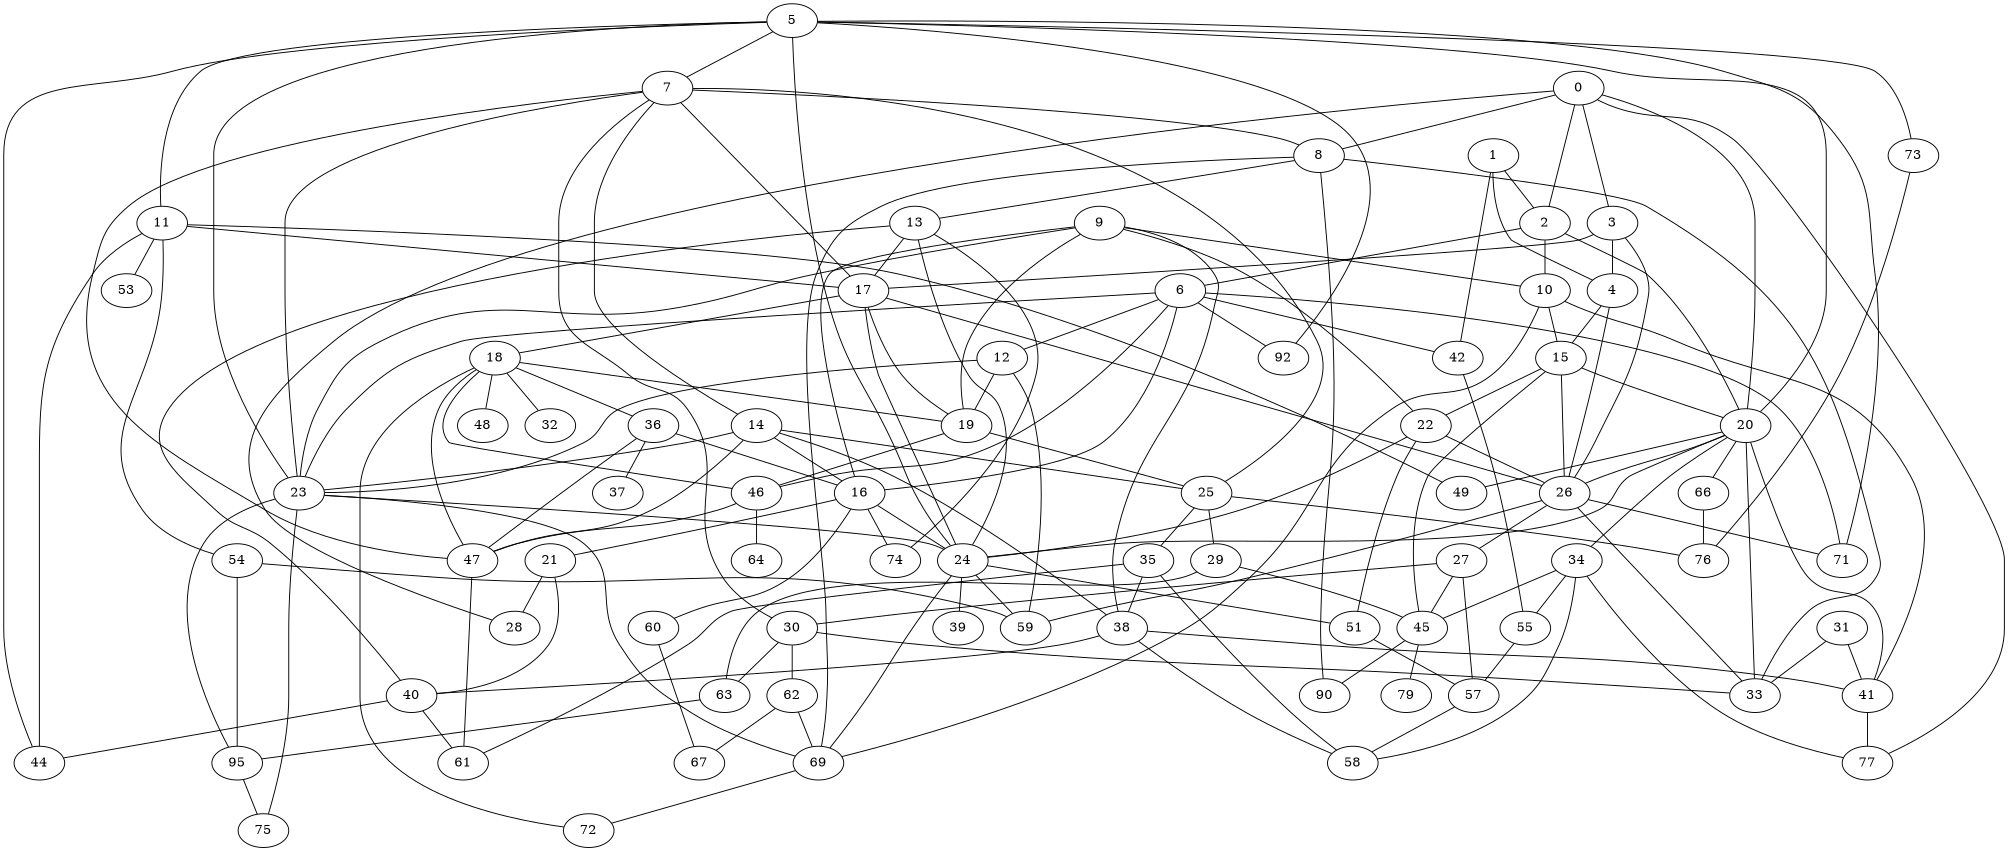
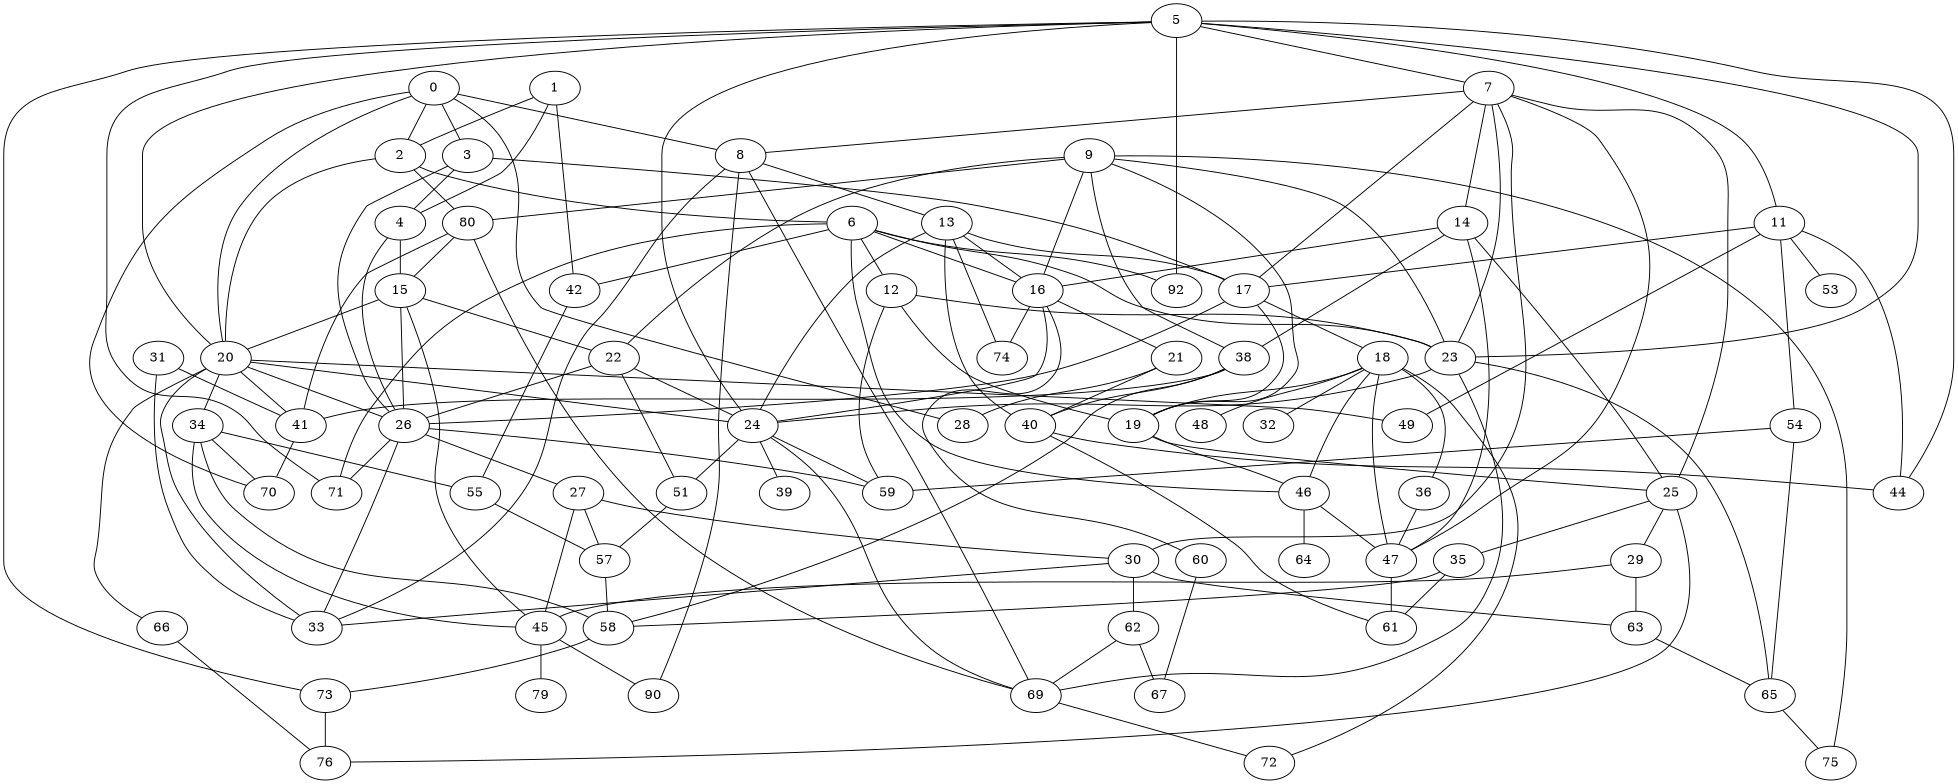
node "10": label "10" -> "80"
edge "17" -- "24": removed
edge "14" -- "23": removed
edge "36" -- "16": now "13" -- "16"
node "37": removed
edge "35" -- "38": removed
edge "23" -- "75": now "9" -- "75"
edge "58" -- "73": added
node "95": label "95" -> "65"
node "77": label "77" -> "70"
